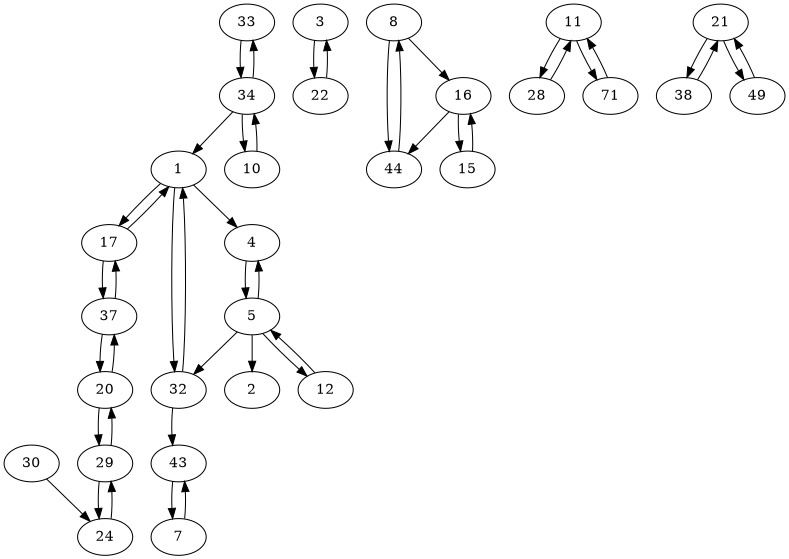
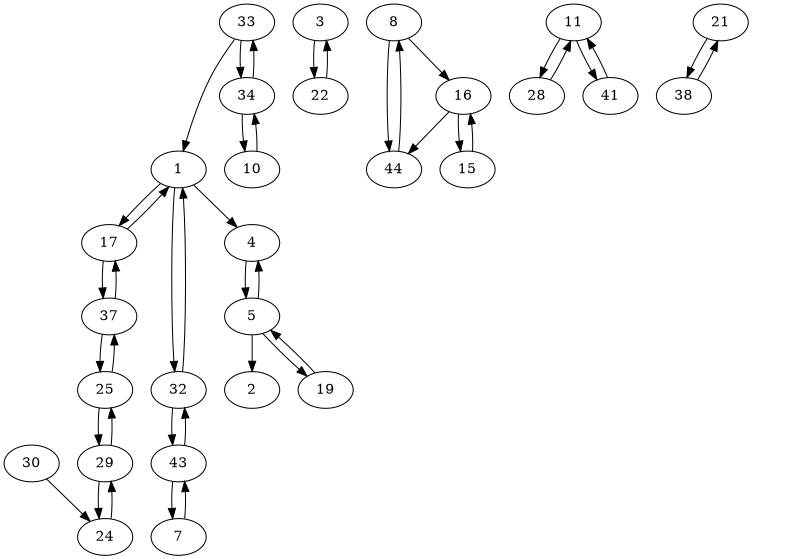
node "71": label "71" -> "41"
node "49": removed
edge "34" -> "1": now "33" -> "1"
edge "5" -> "32": now "43" -> "32"
node "20": label "20" -> "25"
node "12": label "12" -> "19"
